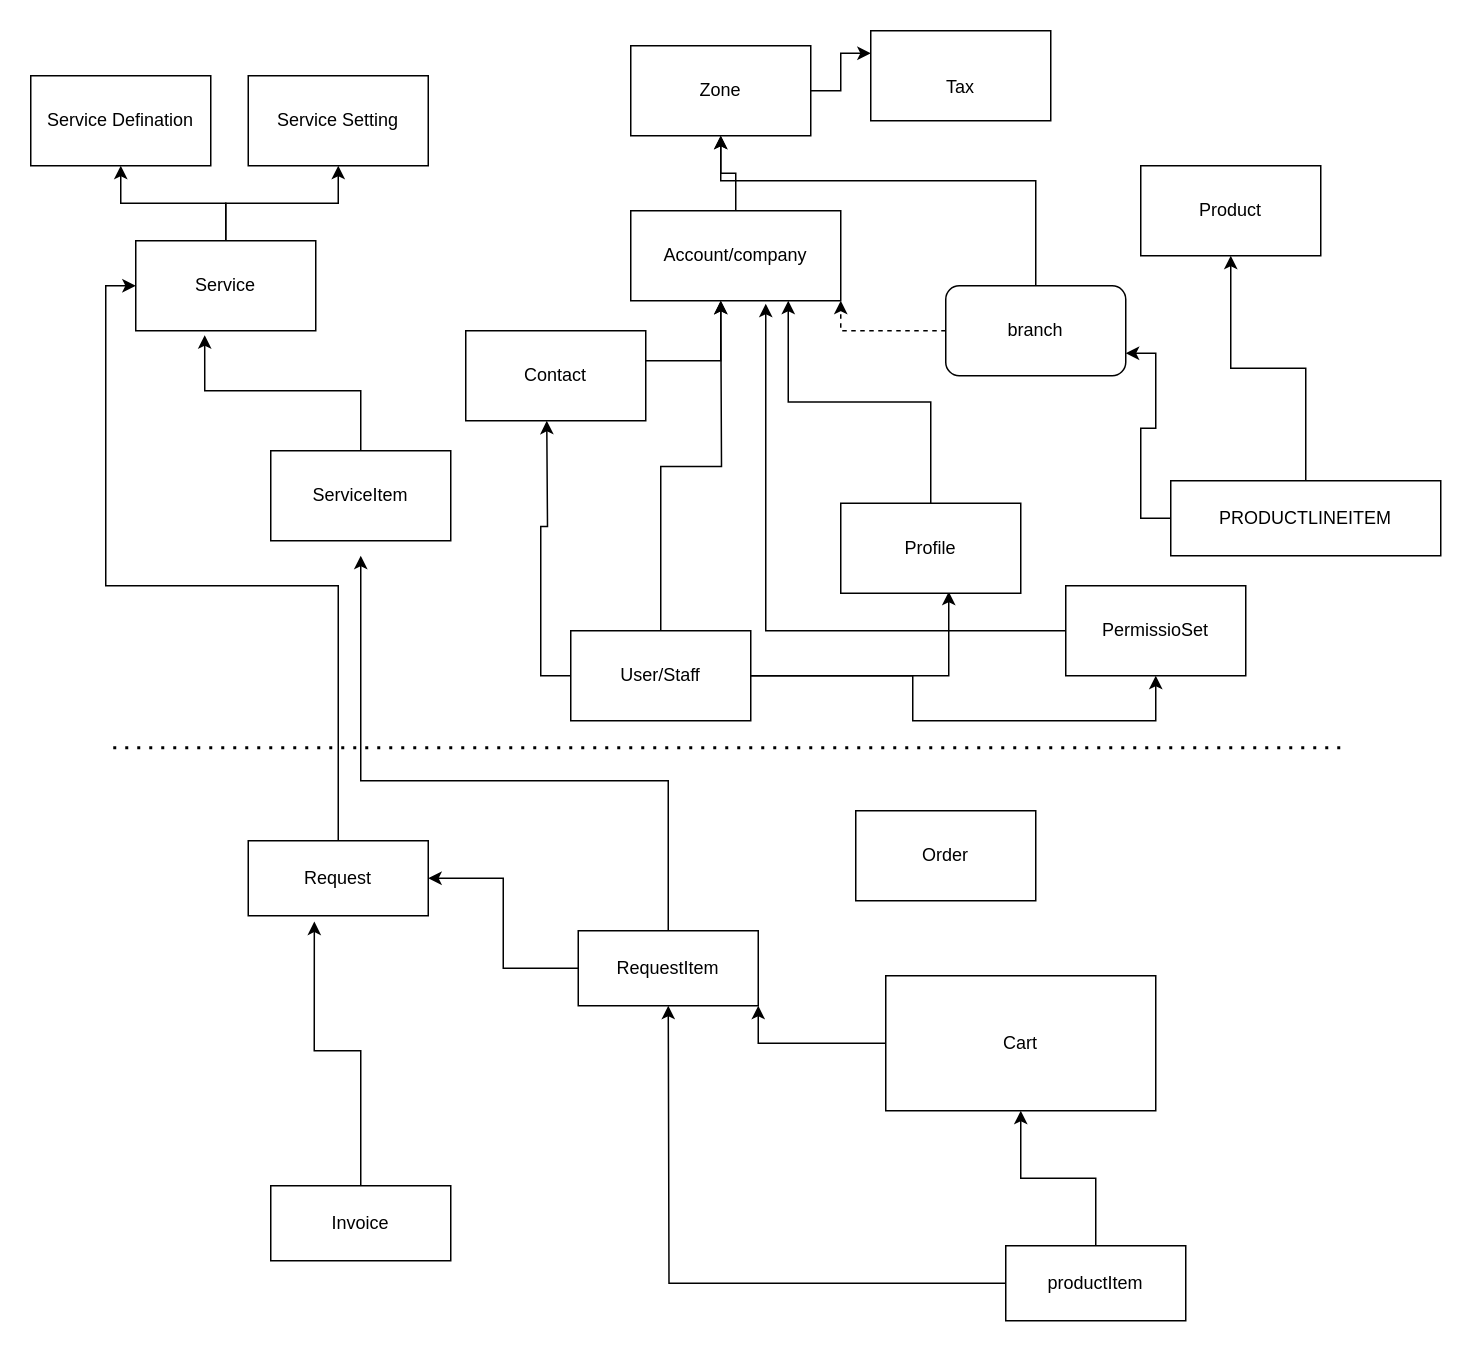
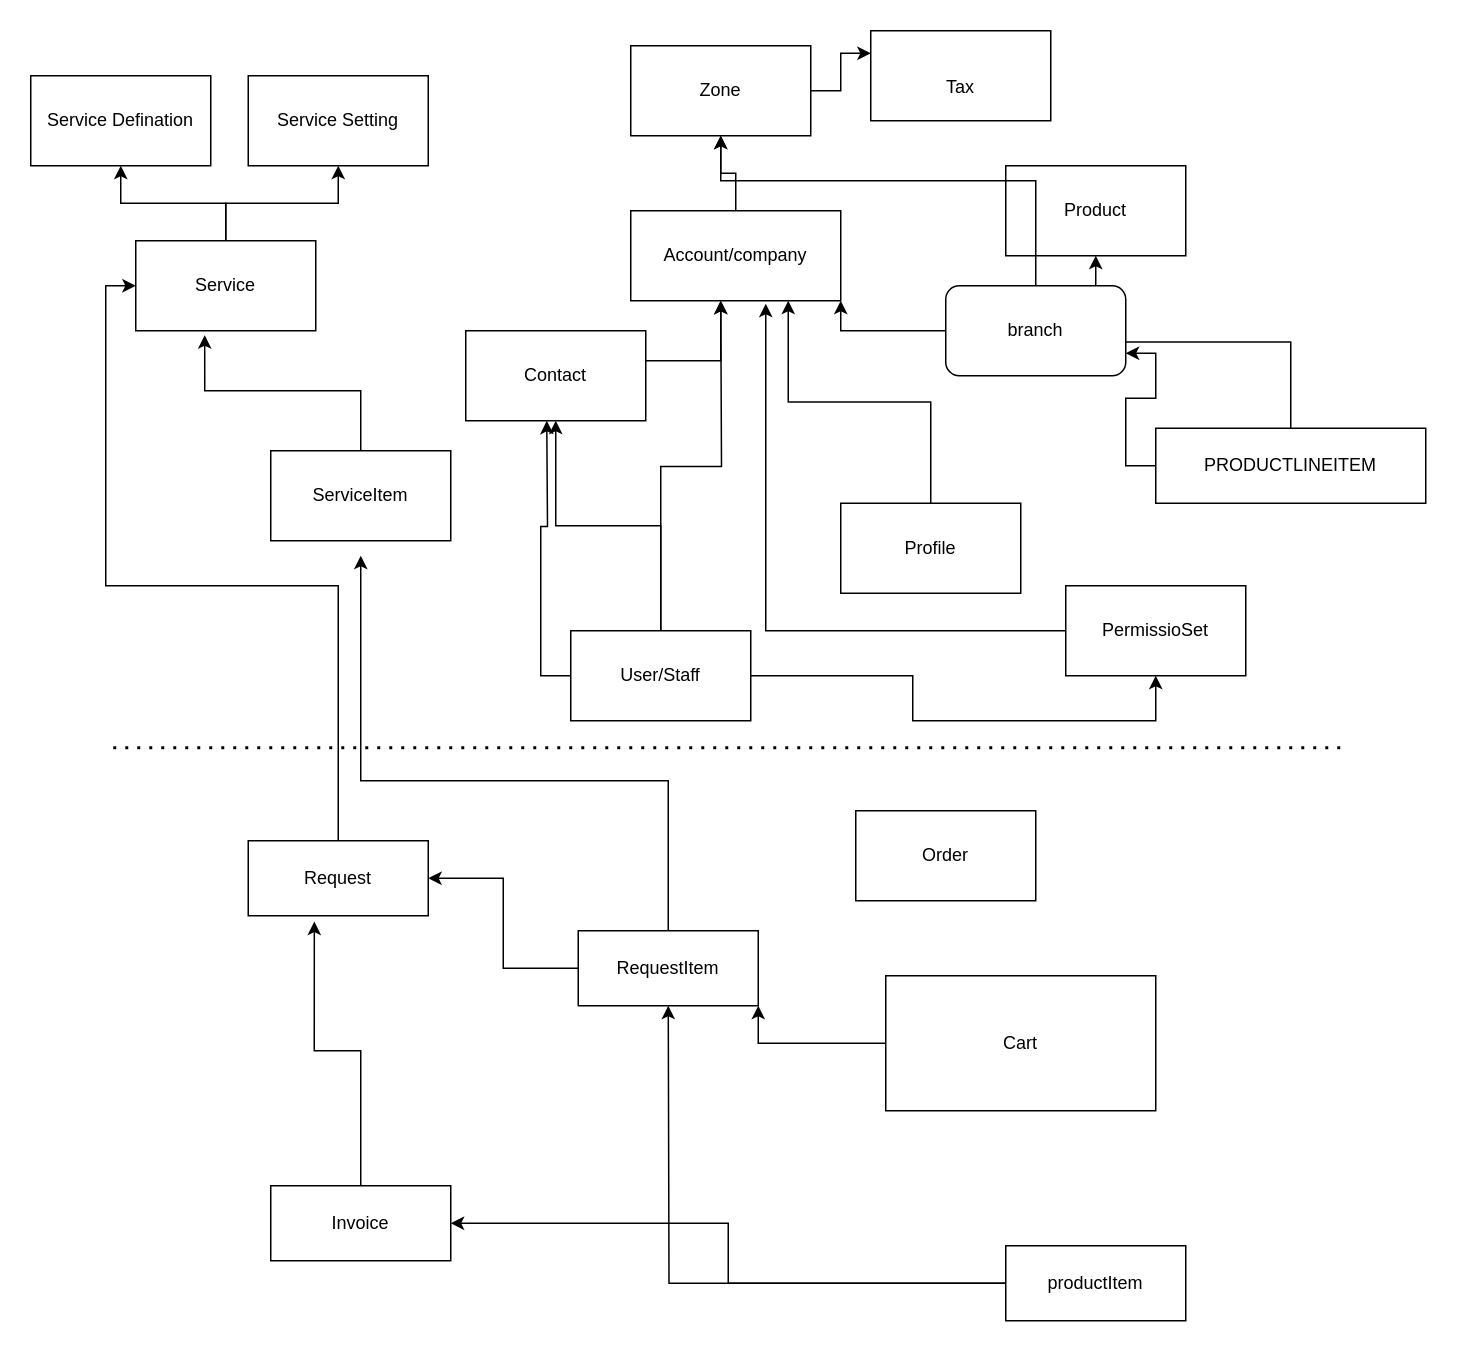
node "Product": moved (1231, 211) -> (1096, 211)
edge "branch" -> "Account/company": style dashed -> solid
node "PRODUCTLINEITEM": moved (1306, 518) -> (1291, 466)
edge "User/Staff" -> "Profile": now "User/Staff" -> "Contact"
edge "productItem" -> "Cart": now "productItem" -> "Invoice"
